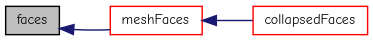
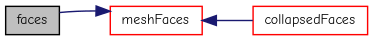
edge "meshFaces" -> "faces": reversed
